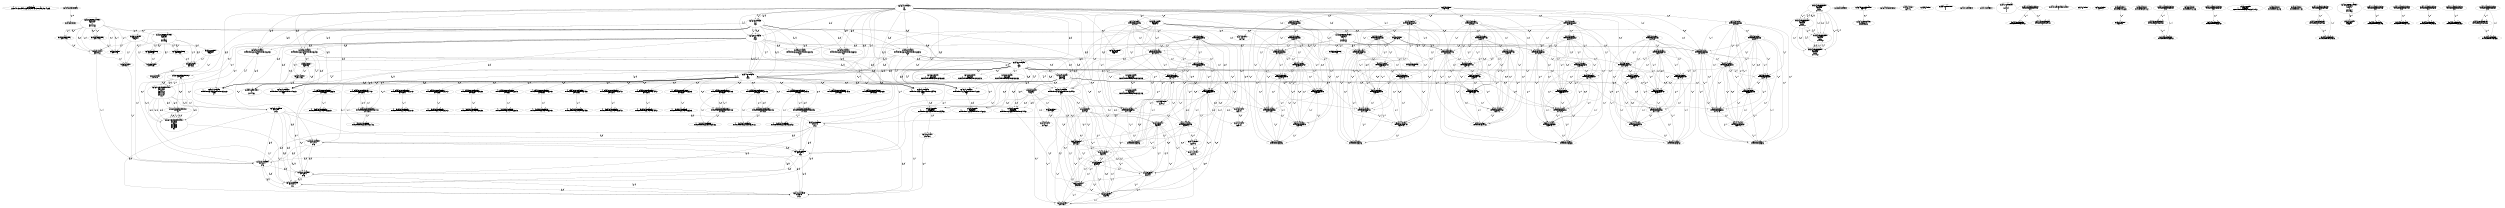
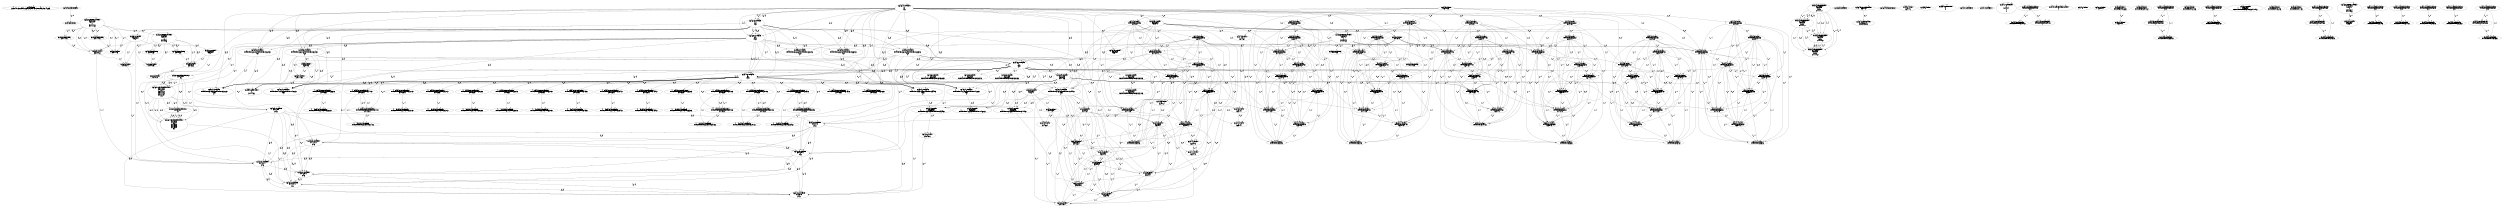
edge "268464447.lstrcatW retval_lstrlenW_32839_32 268500948" -> "268464447.lstrcatW 3221798912 268500948": reversed
edge "268464425.lstrcatW retval_lstrlenW_32868_32 268497860" -> "268464714.lstrcatW retval_lstrlenW_32868_32 268500948": now "268464447.lstrcatW retval_lstrlenW_32914_32 268500948" -> "268464714.lstrcatW retval_lstrlenW_32868_32 268500948"
edge "268464700.lstrcatW retval_lstrlenW_32839_32 268500944" -> "268464433.lstrcatW 3221798912 268500944": now "268464692.lstrcatW 0 268497764" -> "268464433.lstrcatW 3221798912 268500944"
